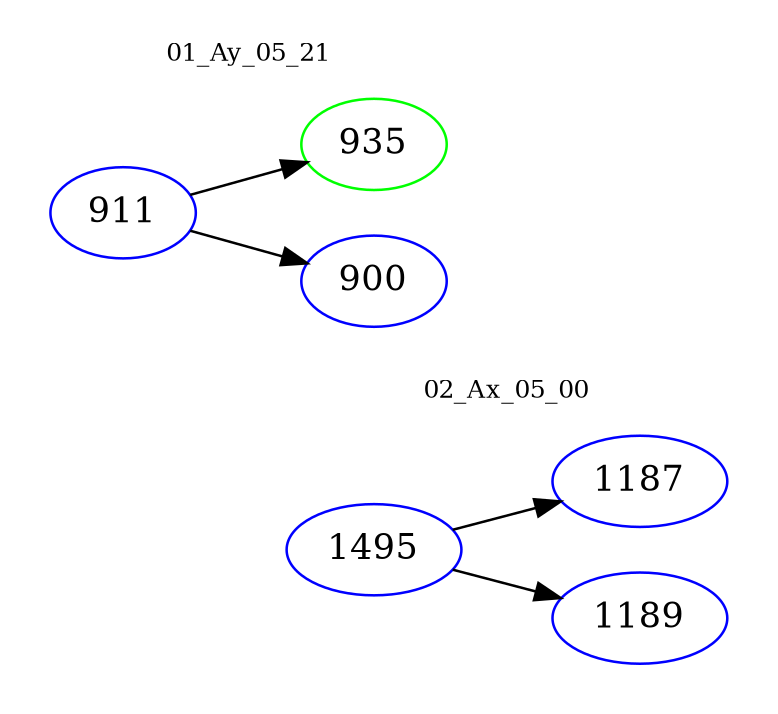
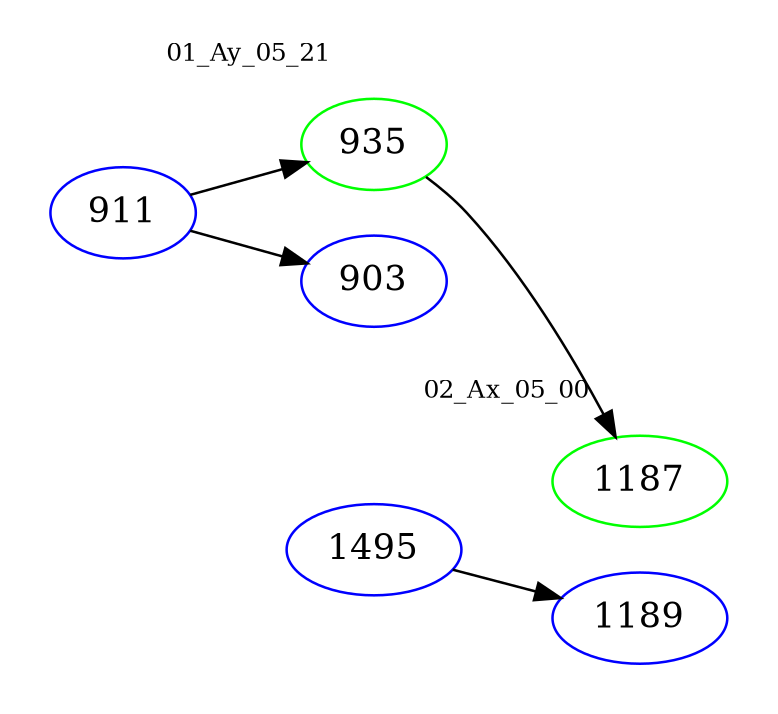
node "900": label "900" -> "903"
node "1187": color blue -> green
edge "1495" -> "1187": now "935" -> "1187"
